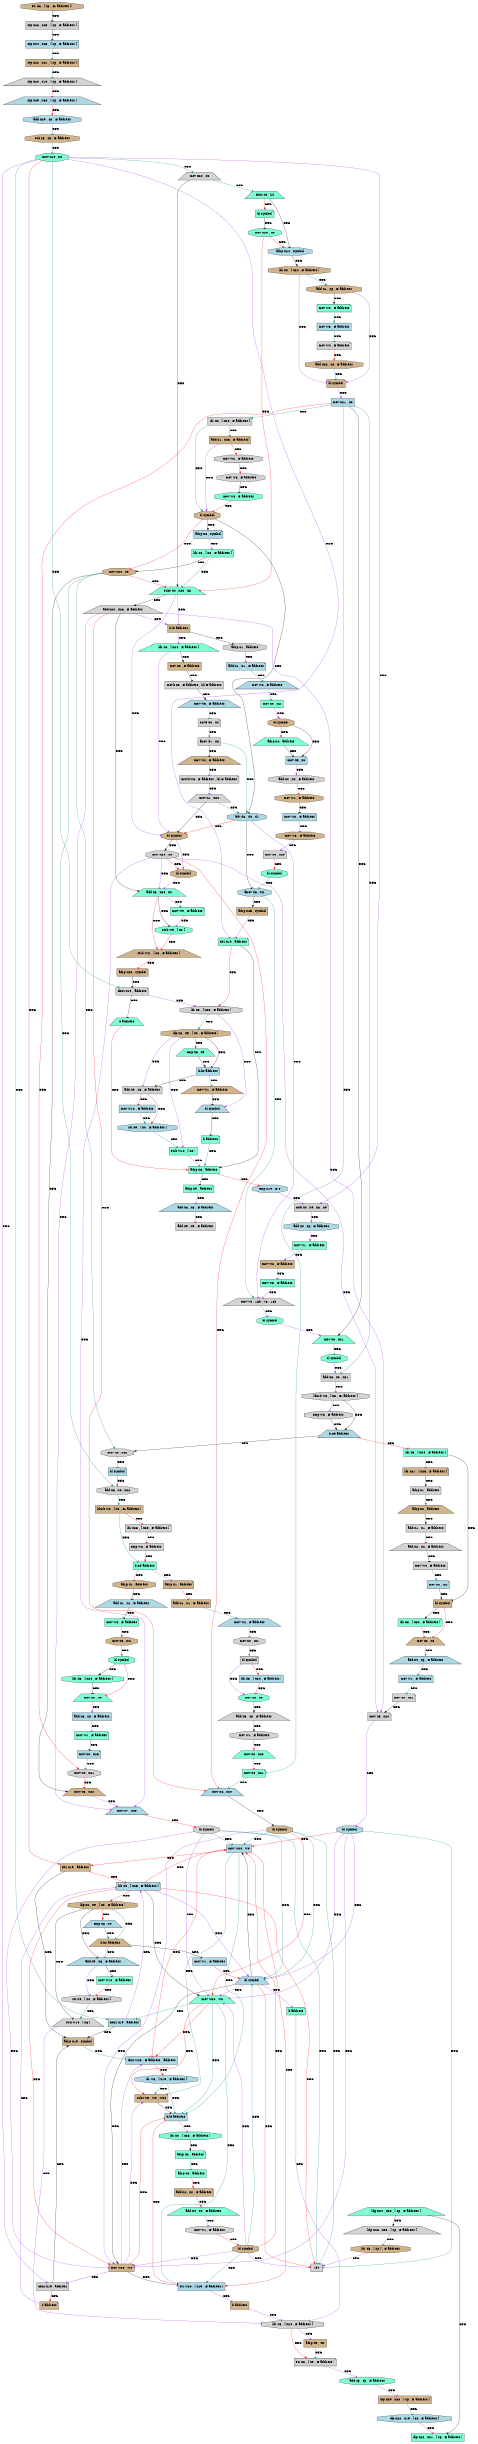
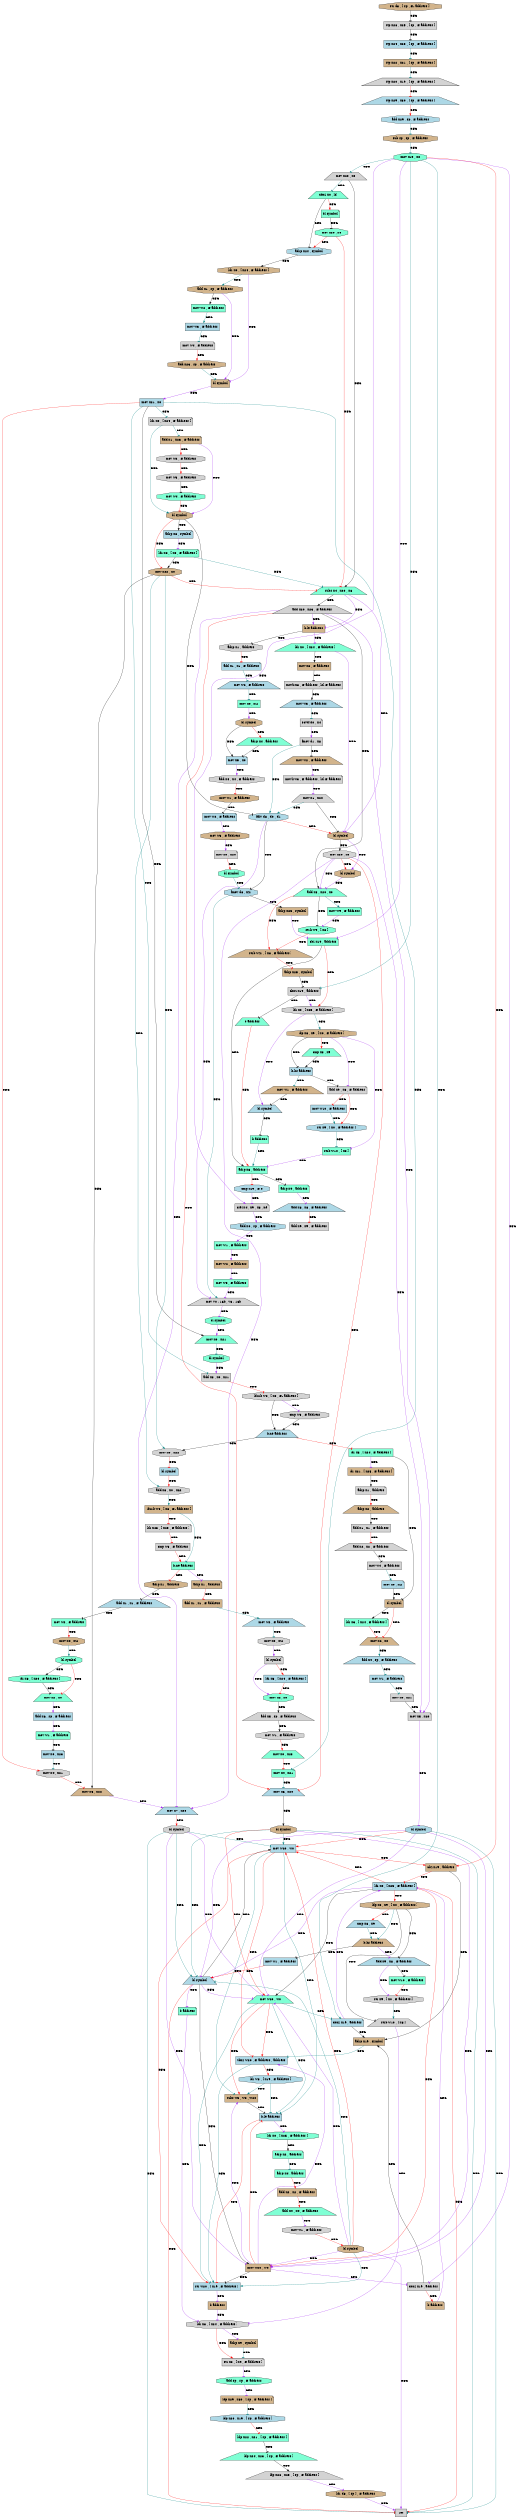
edge "tbnz w20 , # address , address" -> "str w20 , [ x19 , # address ]": added, label "CFG"
edge "ldp x24 , x23 , [ sp , # address ]" -> "ldp x22 , x21 , [ sp , # address ]": reversed
node "adrp x9 , str": label "adrp x9 , str" -> "adrp x9 , symbol"
